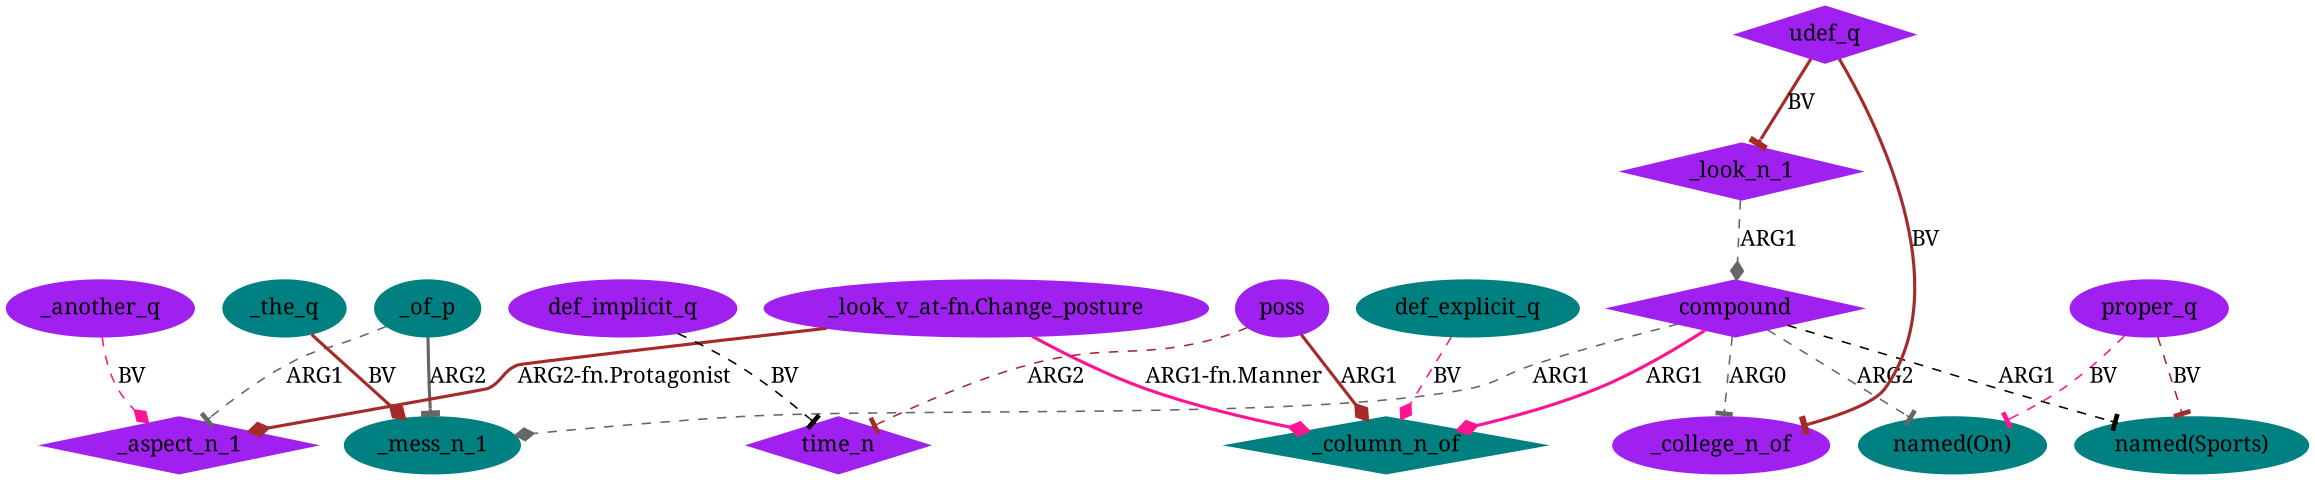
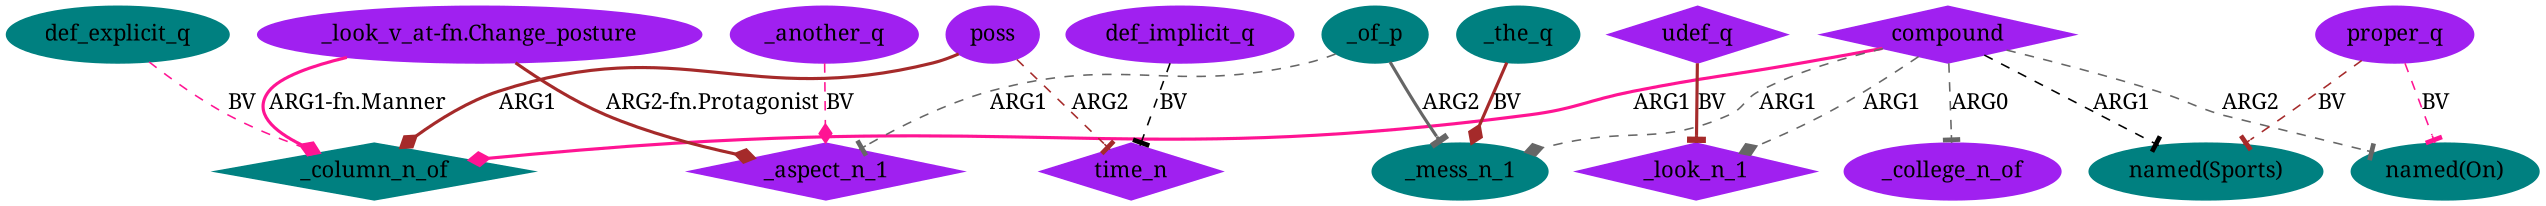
edge "_look_n_1" -> "compound": reversed
edge "udef_q" -> "_college_n_of": removed, label "BV"
